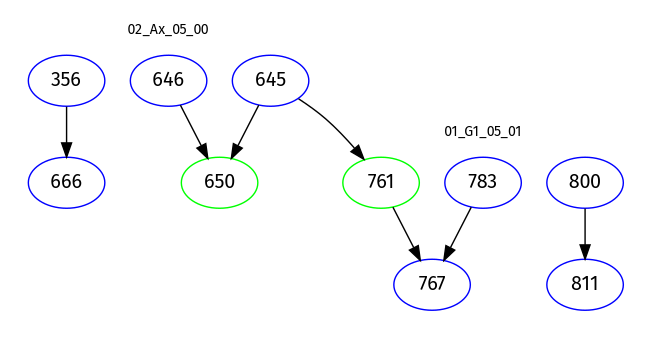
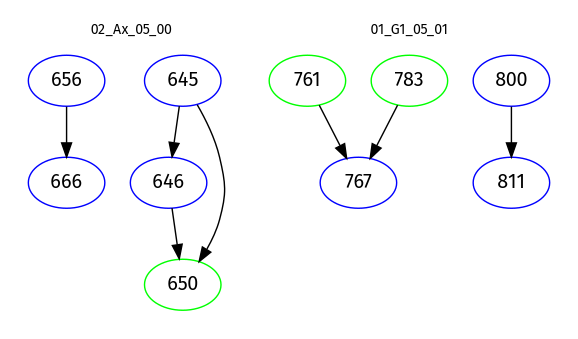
node "356": label "356" -> "656"
edge "645" -> "761": now "645" -> "646"
node "783": color blue -> green
